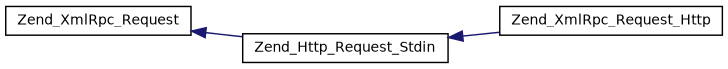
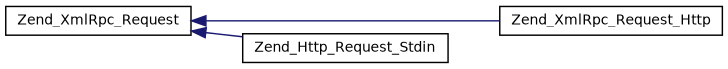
edge "Zend_XmlRpc_Request_Http" -> "Zend_Http_Request_Stdin": now "Zend_XmlRpc_Request_Http" -> "Zend_XmlRpc_Request"
